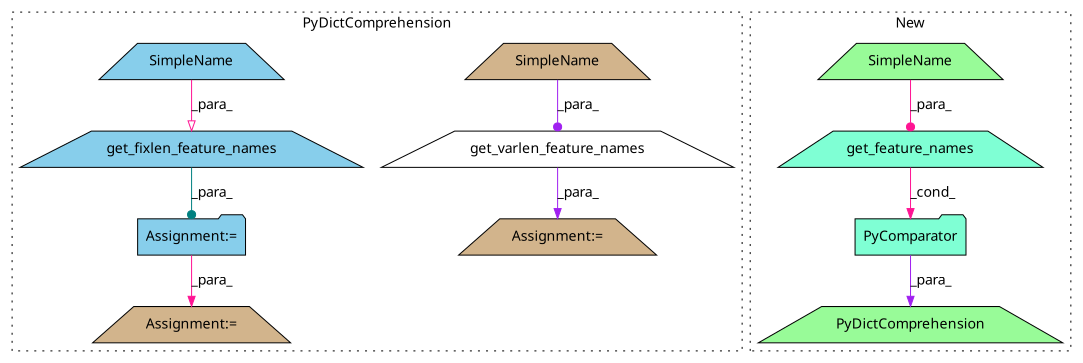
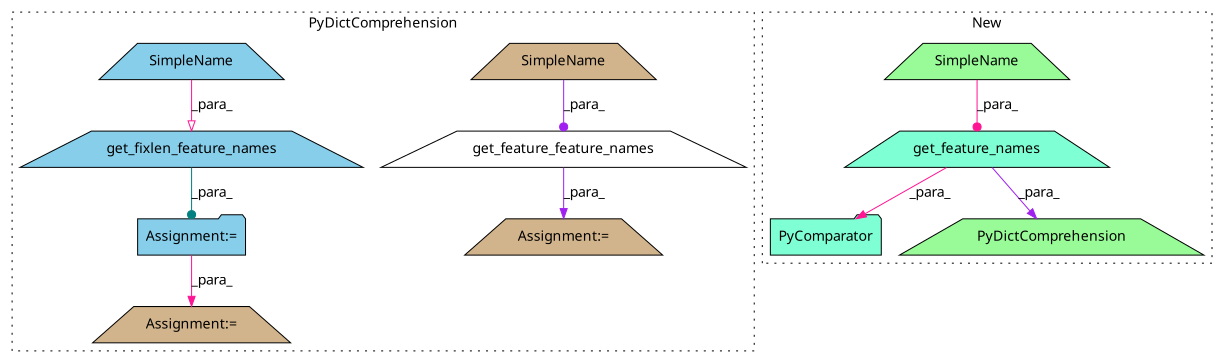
node "get_varlen_feature_names": label "get_varlen_feature_names" -> "get_feature_feature_names"
edge "get_feature_names" -> "PyComparator": label "_cond_" -> "_para_"
edge "PyComparator" -> "PyDictComprehension": now "get_feature_names" -> "PyDictComprehension"
